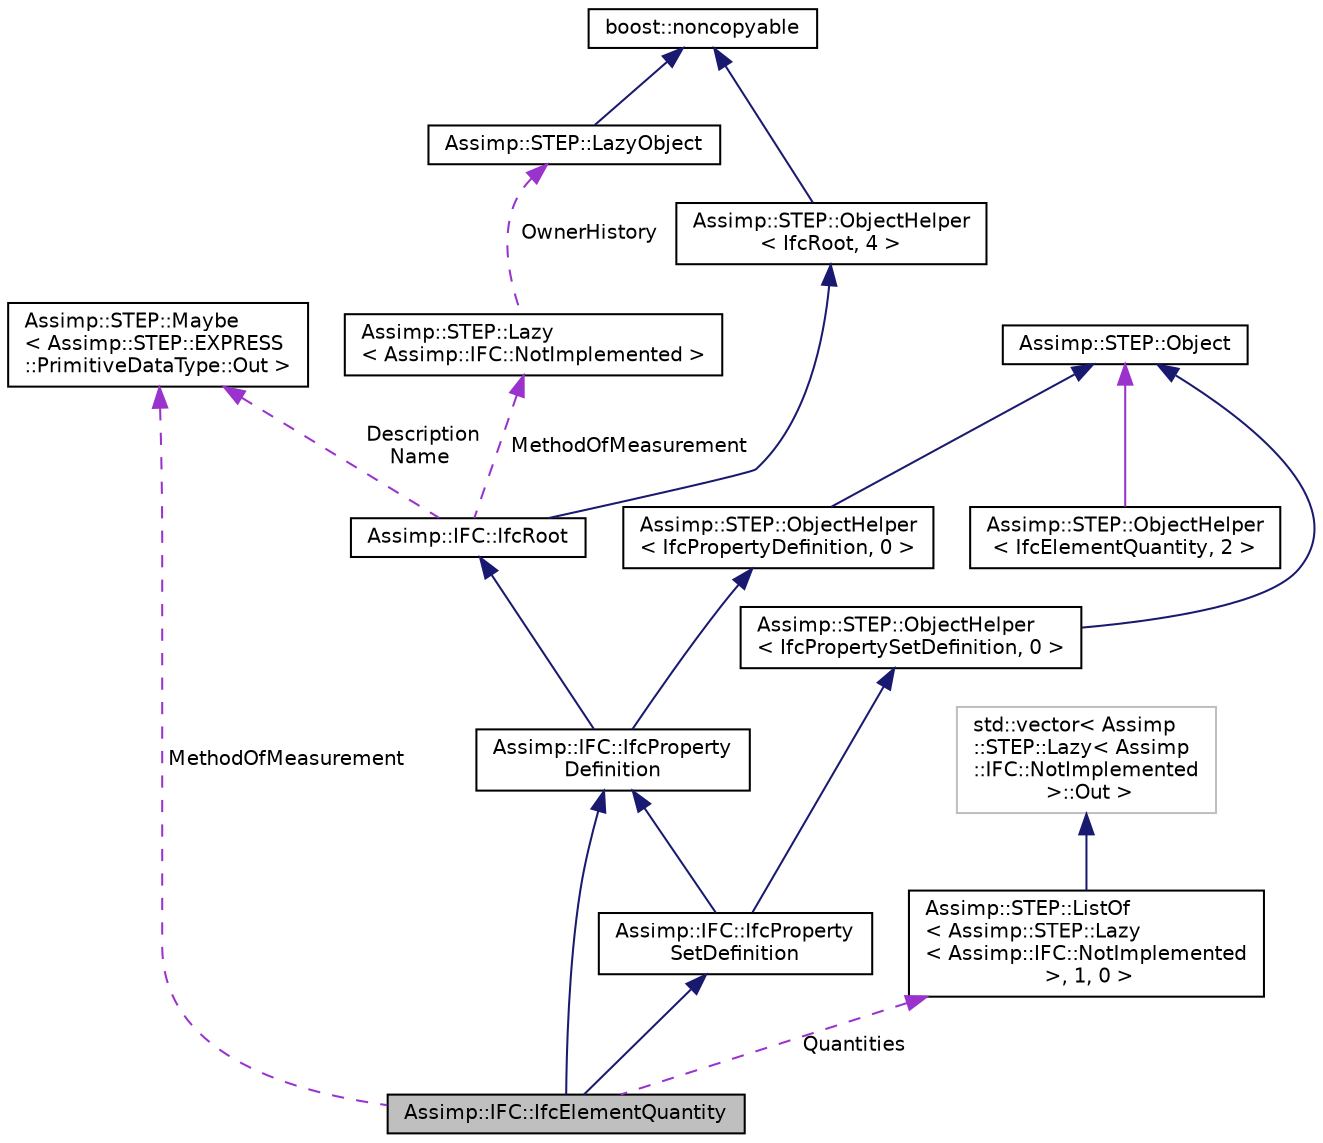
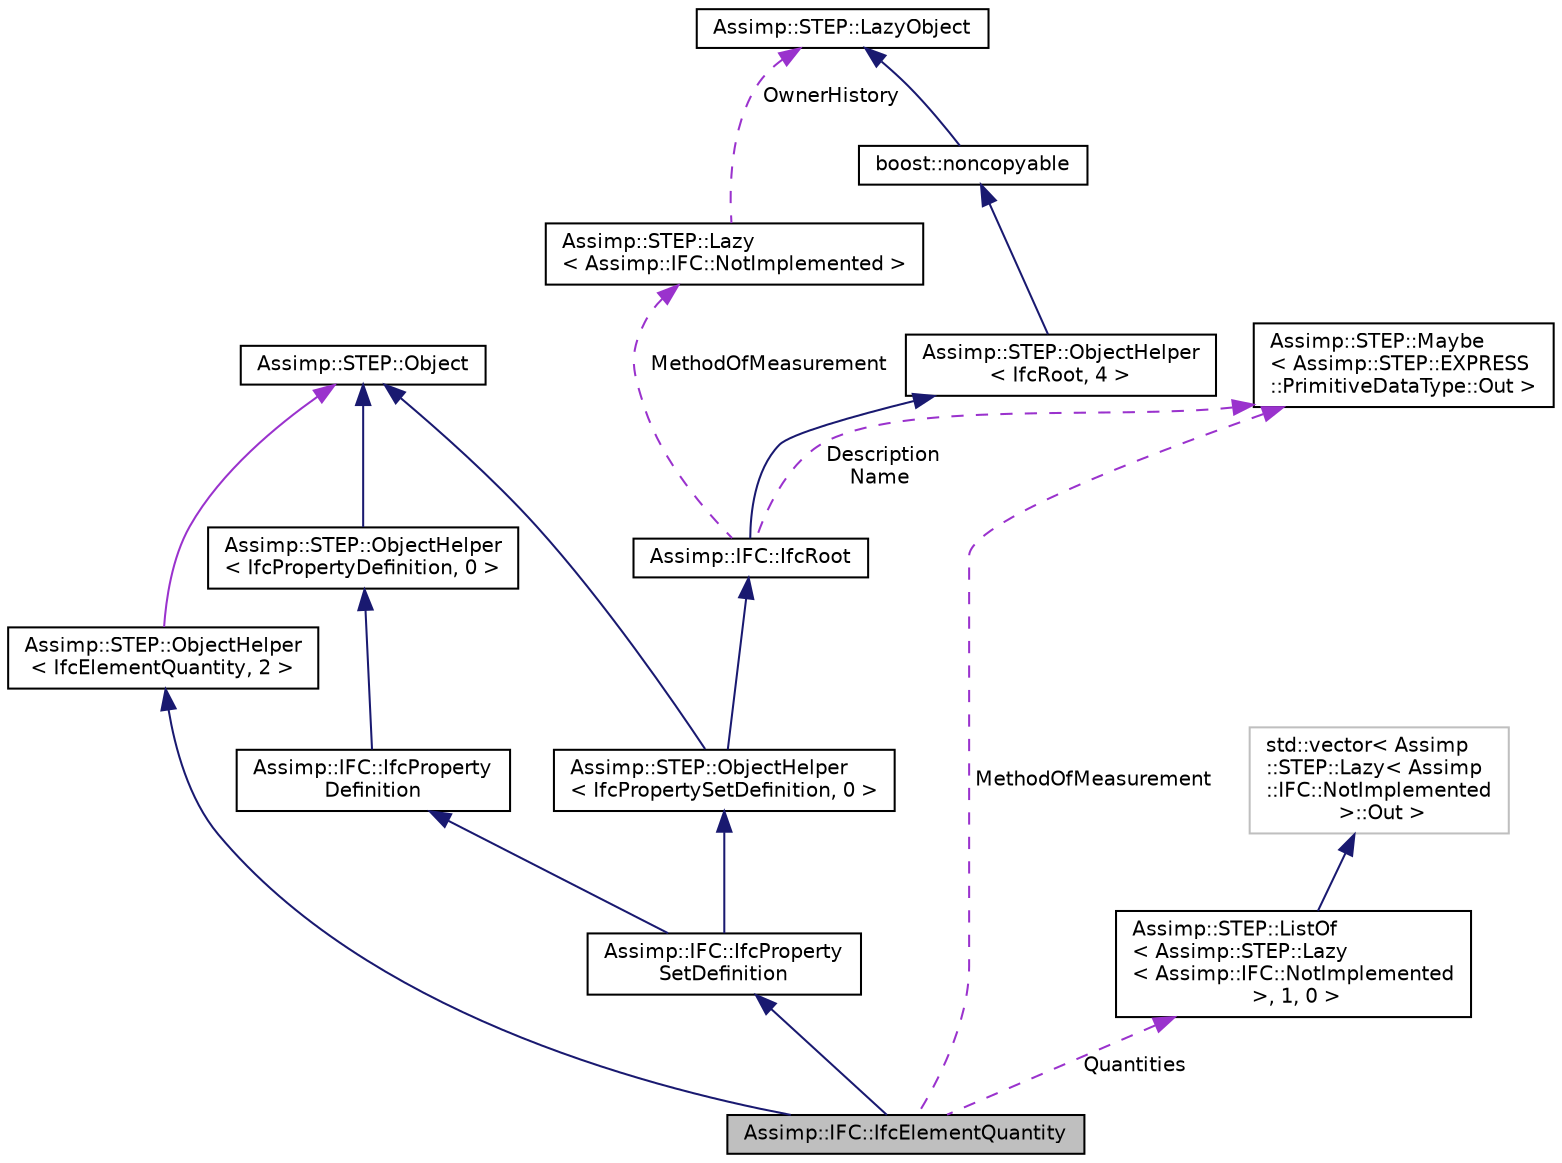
edge "Assimp::STEP::LazyObject" -> "boost::noncopyable": reversed
edge "Assimp::IFC::IfcProperty Definition" -> "Assimp::IFC::IfcRoot": now "Assimp::STEP::ObjectHelper < IfcPropertySetDefinition, 0 >" -> "Assimp::IFC::IfcRoot"
edge "Assimp::IFC::IfcElementQuantity" -> "Assimp::IFC::IfcProperty Definition": now "Assimp::IFC::IfcElementQuantity" -> "Assimp::STEP::ObjectHelper < IfcElementQuantity, 2 >"
